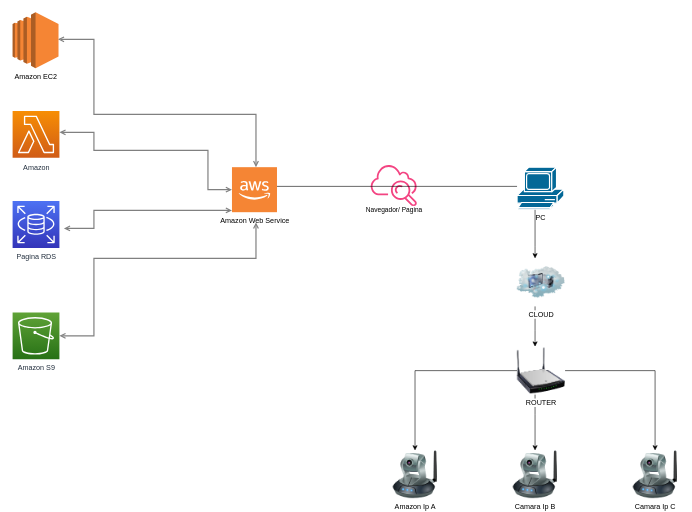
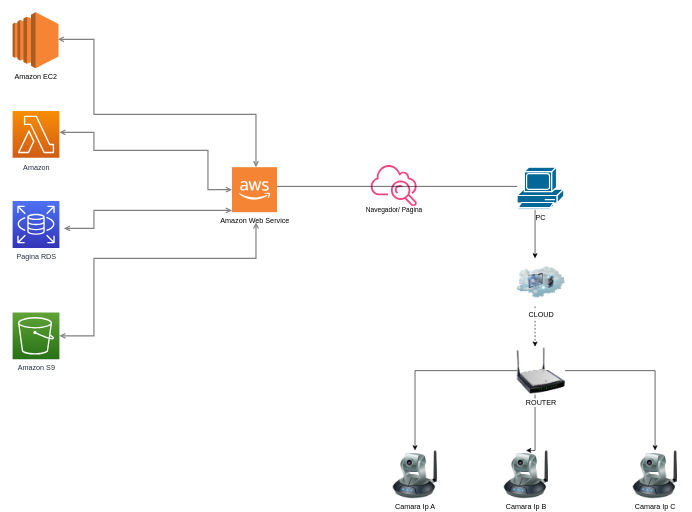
edge "CLOUD" -> "ROUTER": style solid -> dashed
node "Camara Ip B": moved (535, 474) -> (526, 474)
node "Amazon Ip A": label "Amazon Ip A" -> "Camara Ip A"
